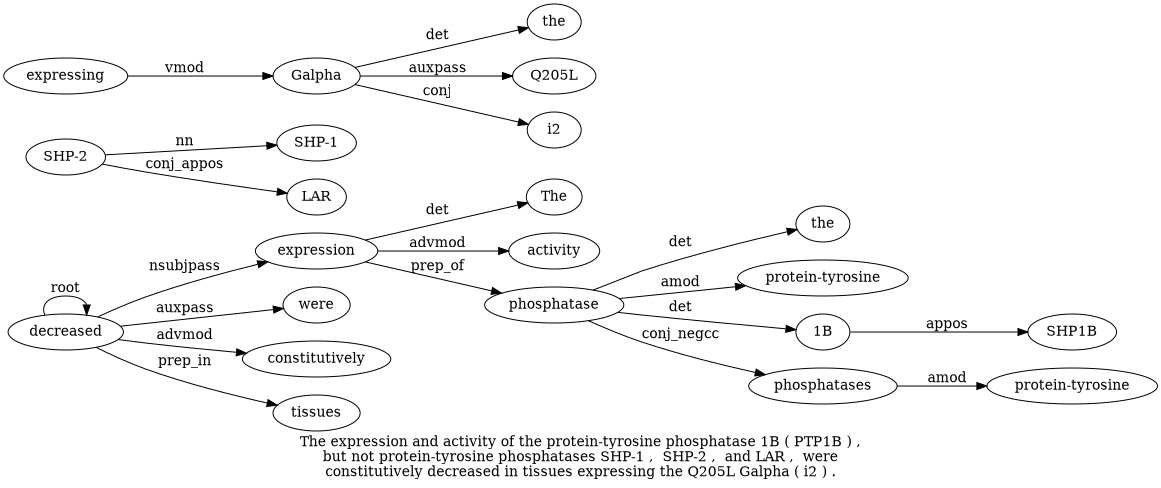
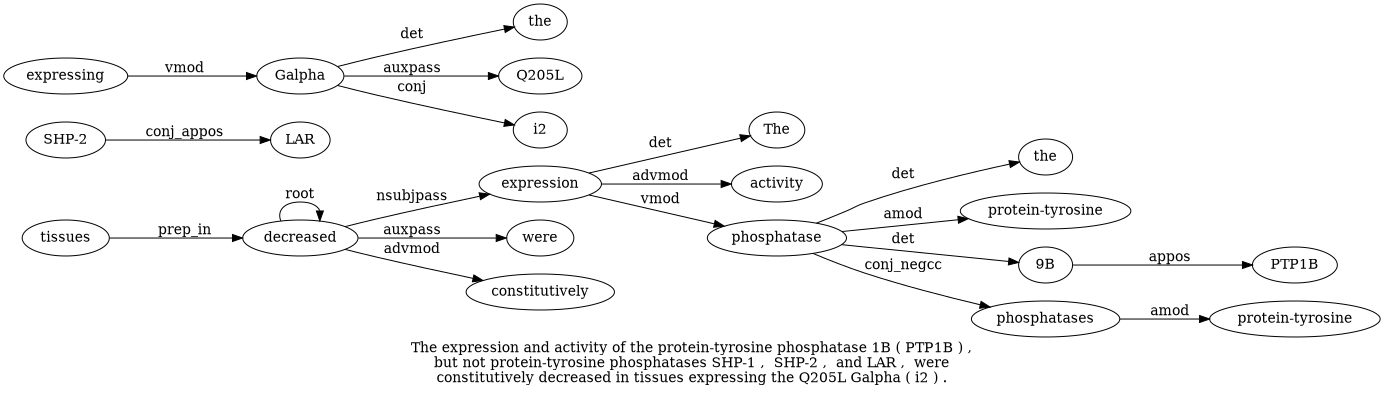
node "SHP-1": removed
edge "expression" -> "phosphatase": label "prep_of" -> "vmod"
node "1B": label "1B" -> "9B"
node "SHP1B": label "SHP1B" -> "PTP1B"
edge "decreased" -> "tissues": reversed
